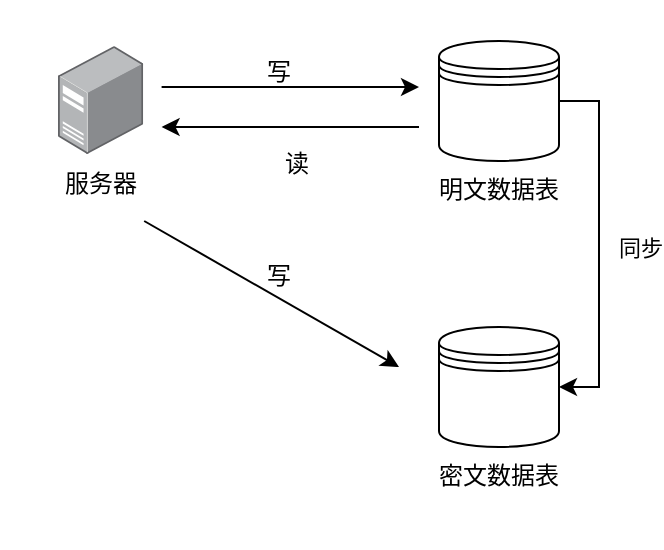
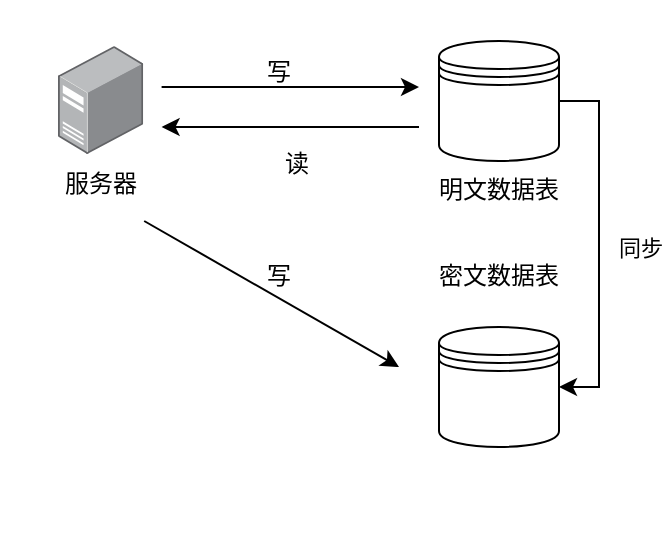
node "密文数据表": moved (499, 477) -> (499, 277)
